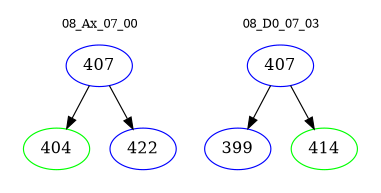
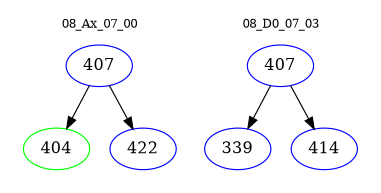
node "399": label "399" -> "339"
node "414": color green -> blue
